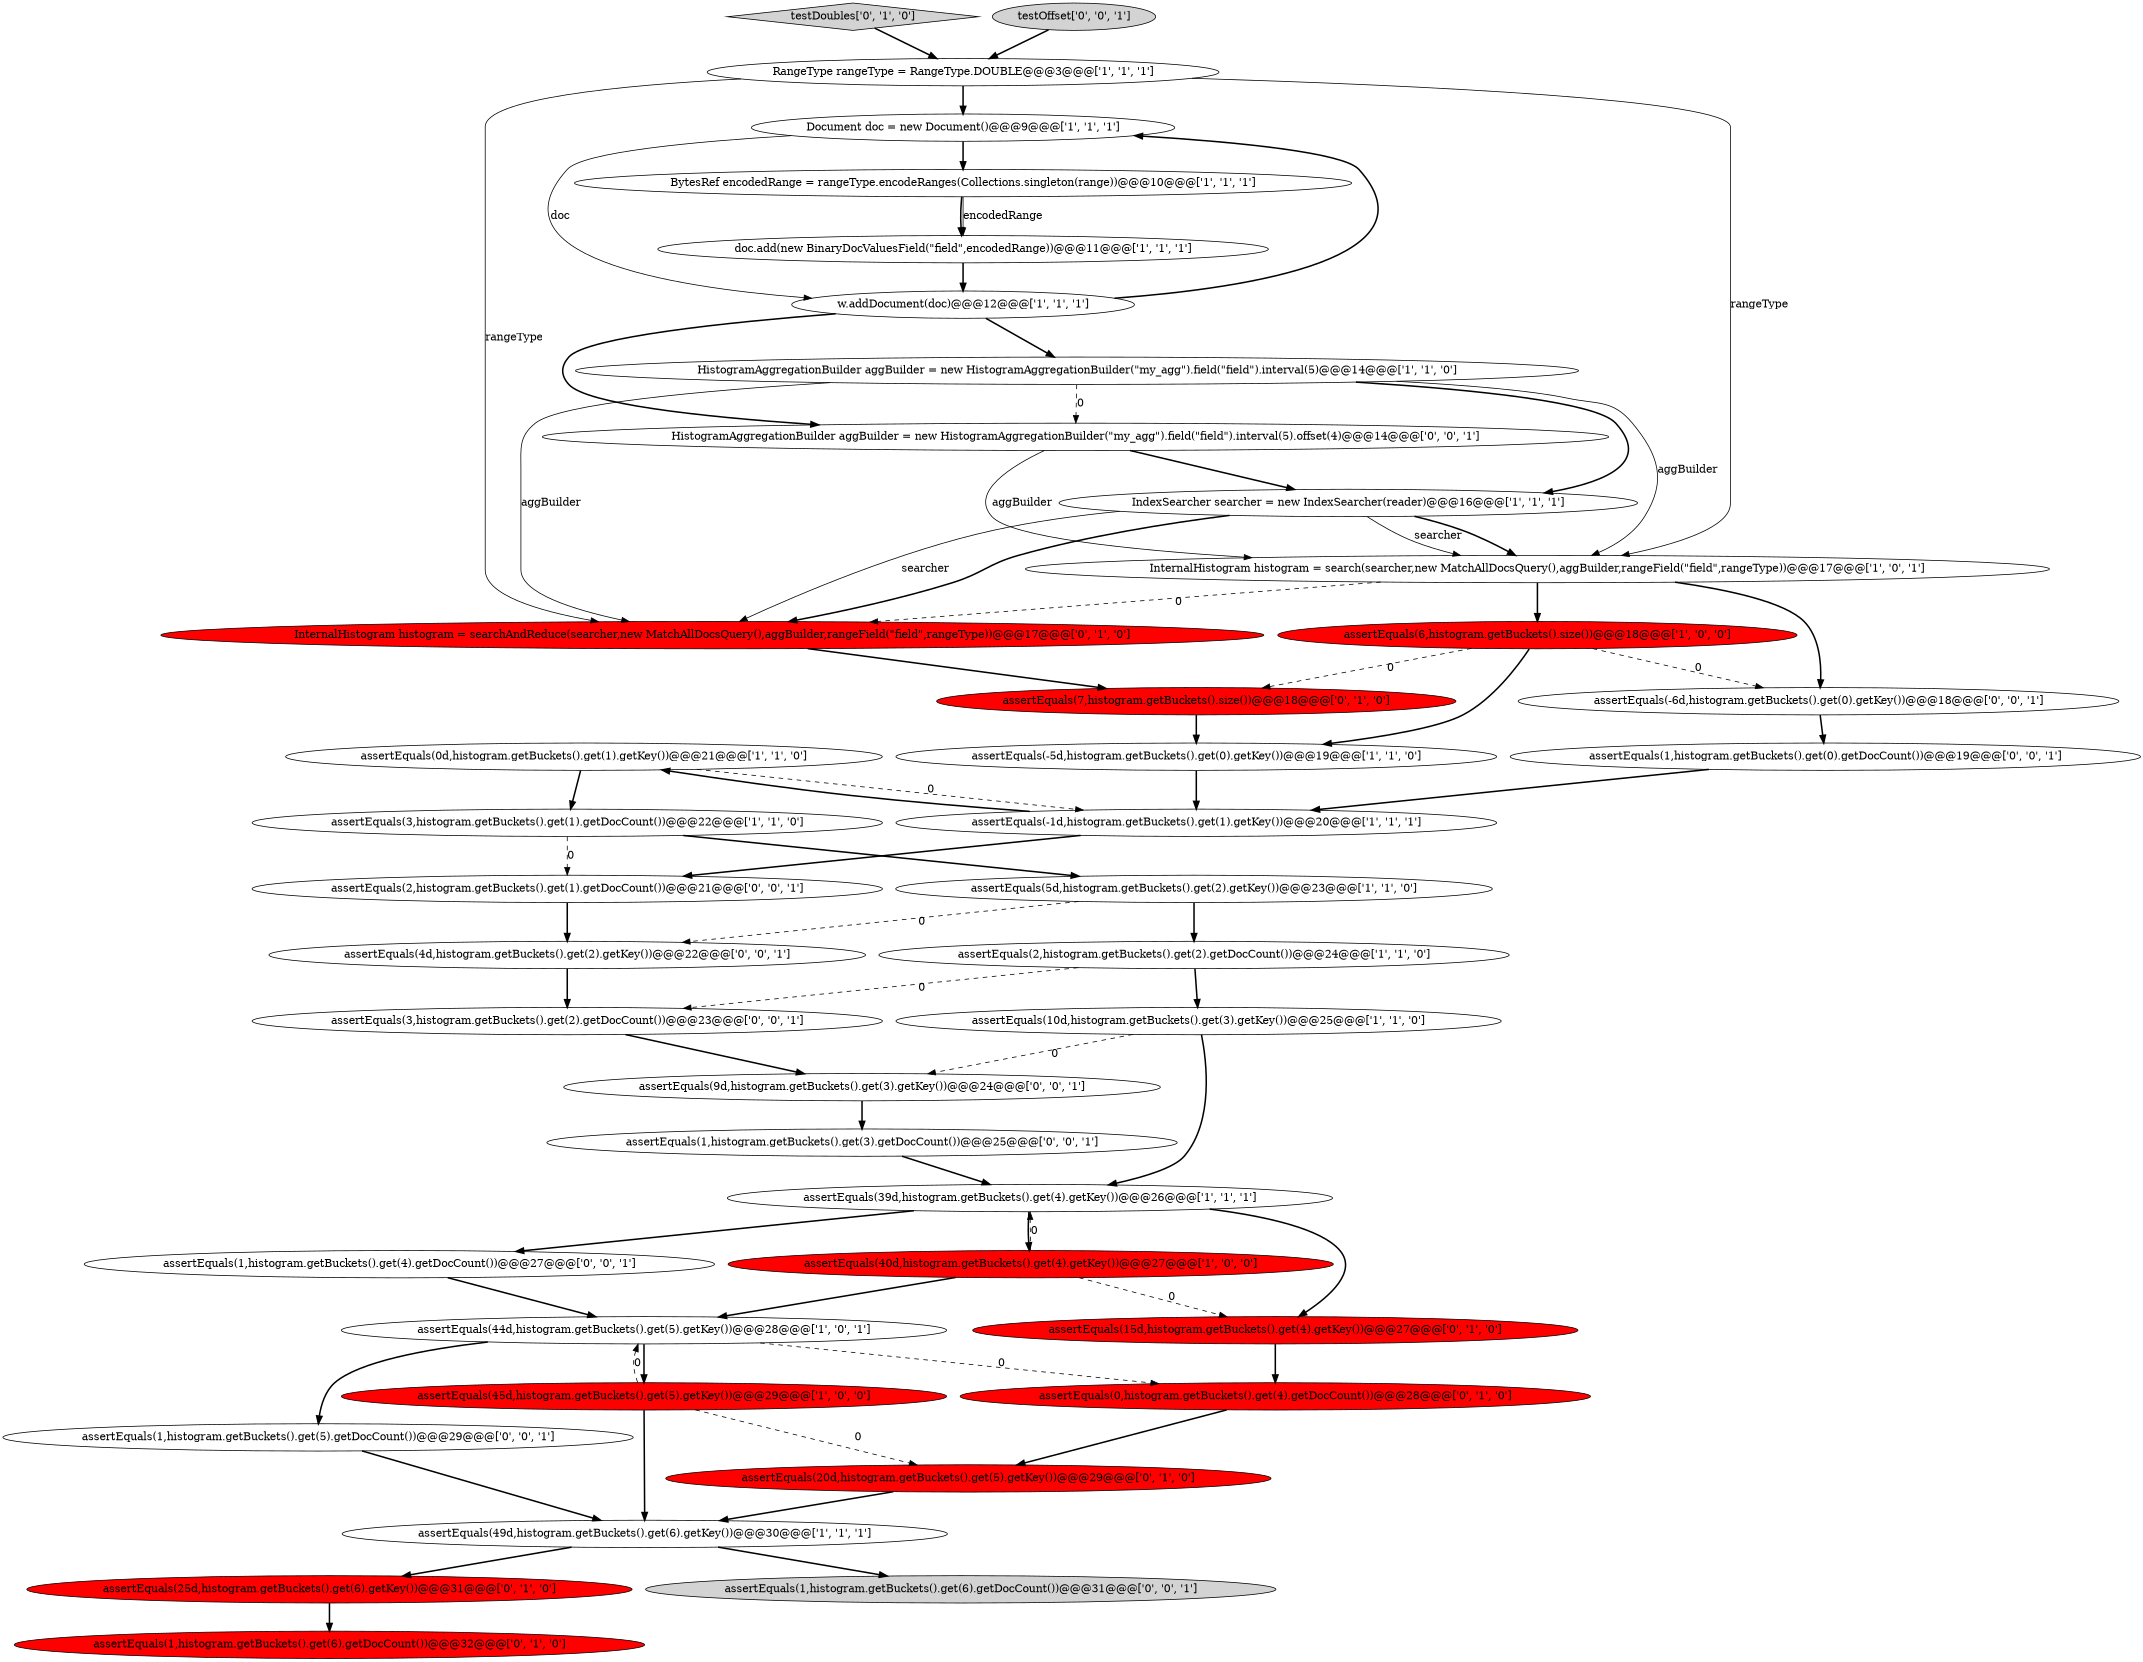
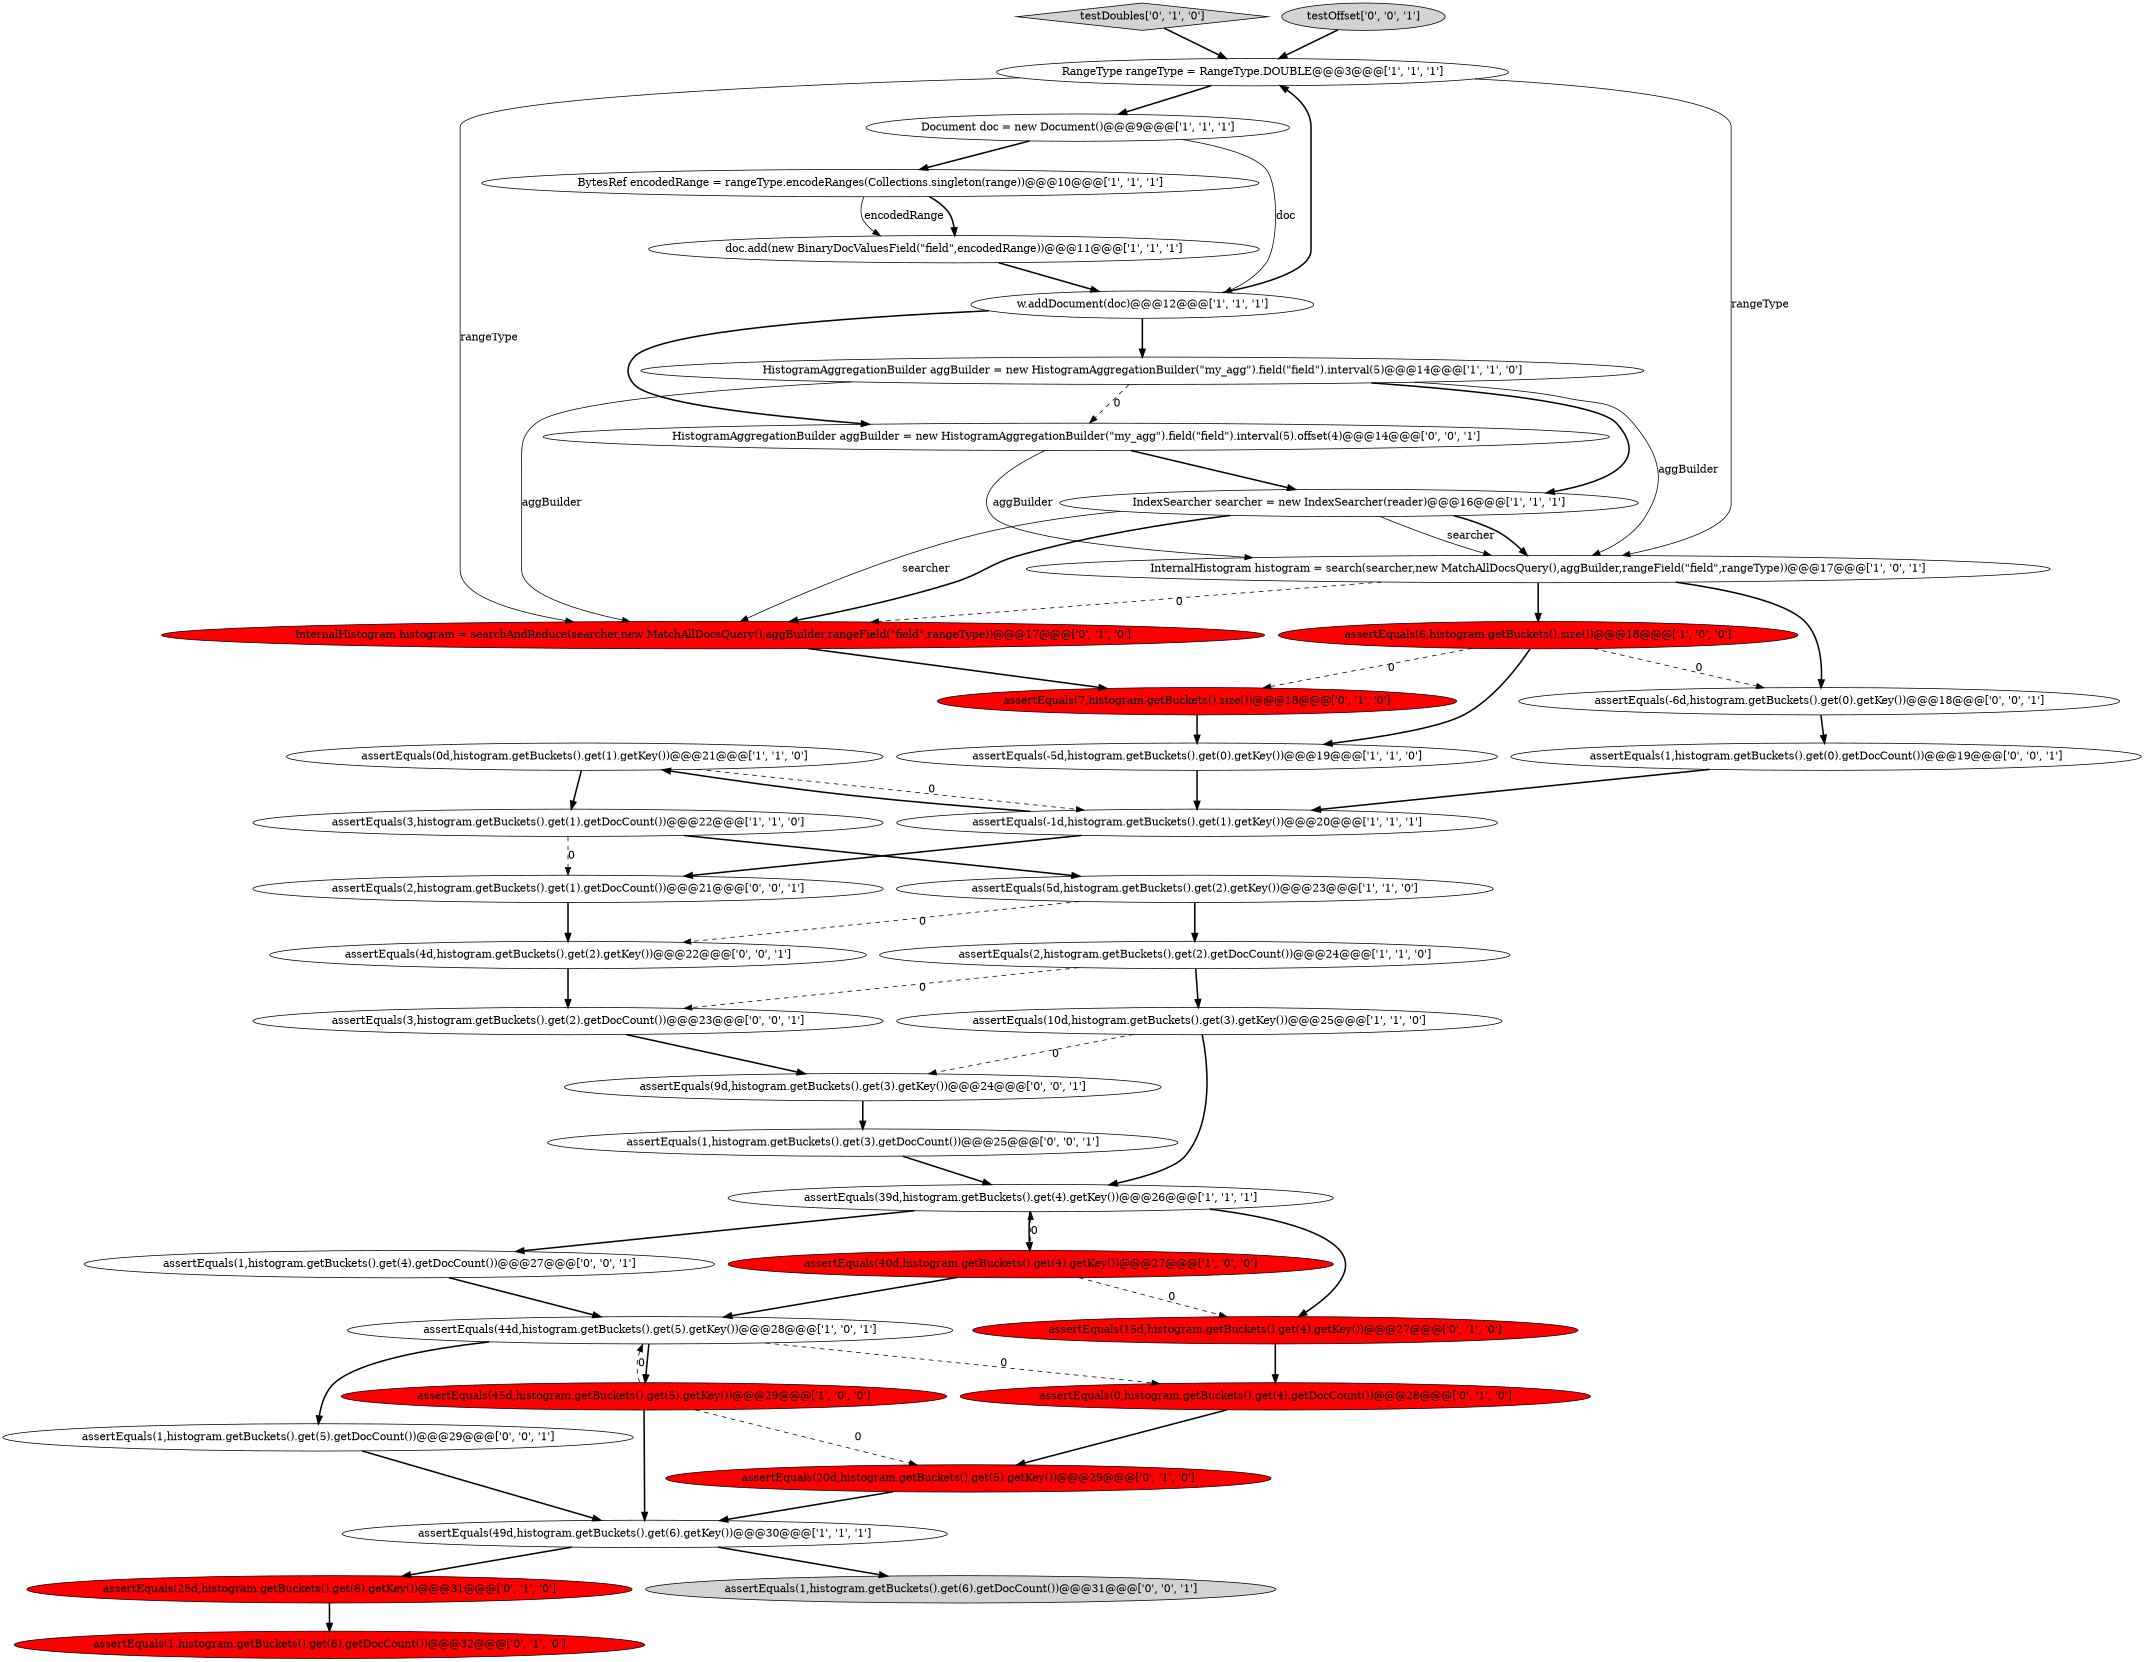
edge "w.addDocument(doc)@@@12@@@['1', '1', '1']" -> "Document doc = new Document()@@@9@@@['1', '1', '1']": now "w.addDocument(doc)@@@12@@@['1', '1', '1']" -> "RangeType rangeType = RangeType.DOUBLE@@@3@@@['1', '1', '1']"
